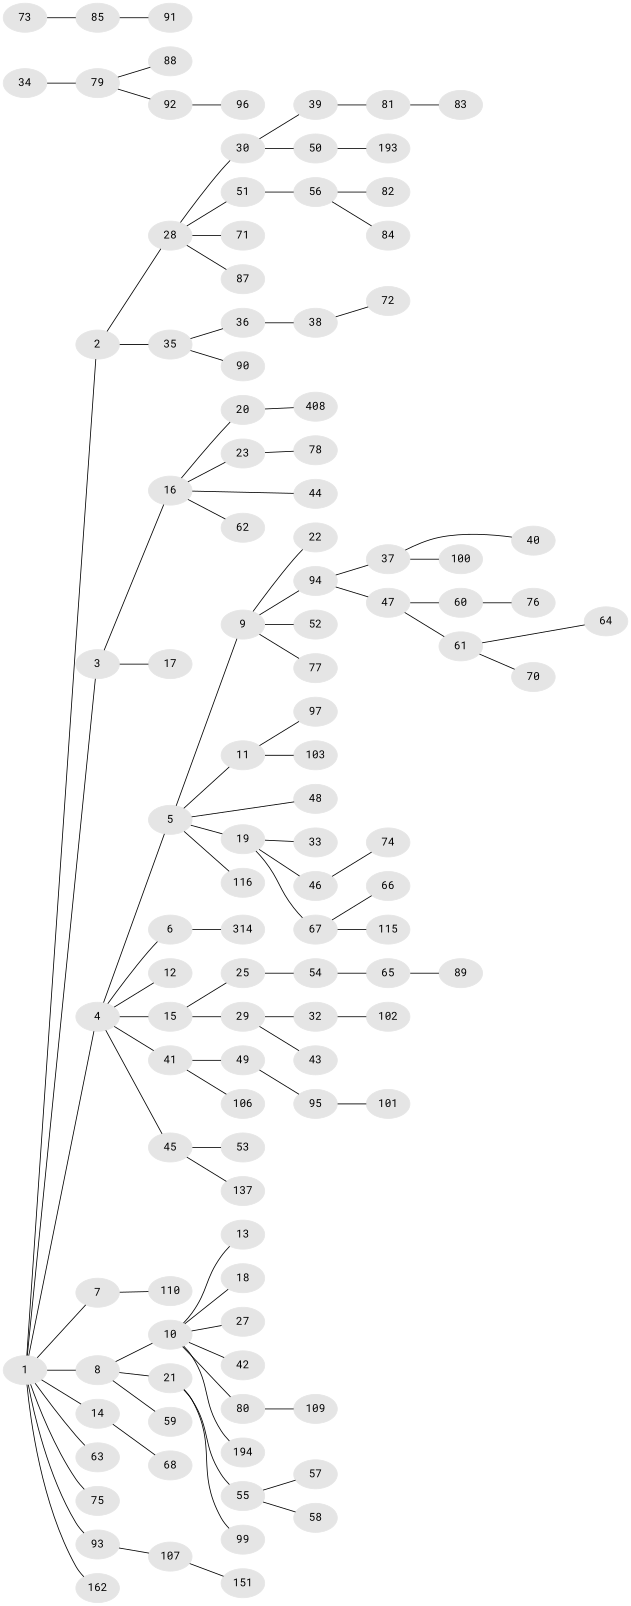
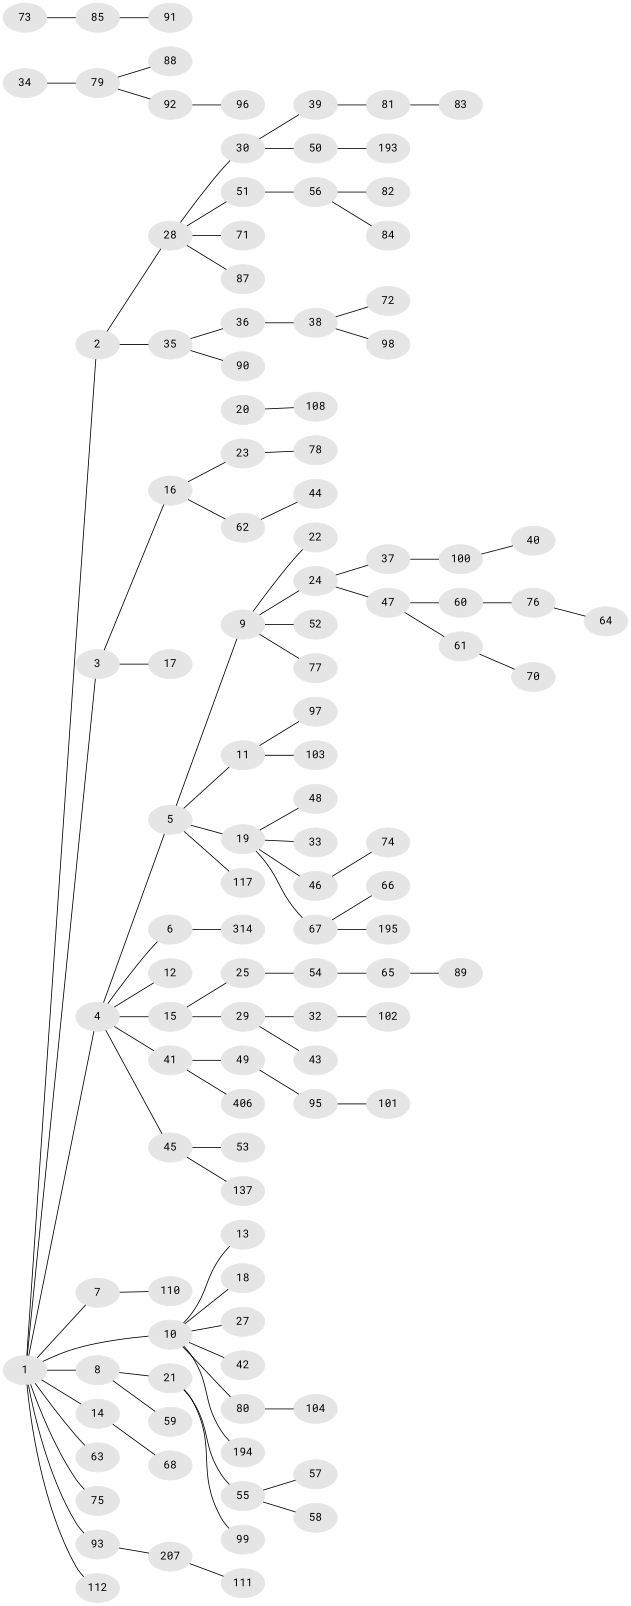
node "98": added
node "408": label "408" -> "108"
edge "20" -- "16": removed
edge "16" -- "44": now "62" -- "44"
edge "40" -- "37": now "40" -- "100"
node "94": label "94" -> "24"
edge "64" -- "61": now "64" -- "76"
edge "48" -- "5": now "48" -- "19"
node "116": label "116" -> "117"
node "115": label "115" -> "195"
node "106": label "106" -> "406"
edge "10" -- "8": now "10" -- "1"
node "109": label "109" -> "104"
node "107": label "107" -> "207"
node "151": label "151" -> "111"
node "162": label "162" -> "112"
